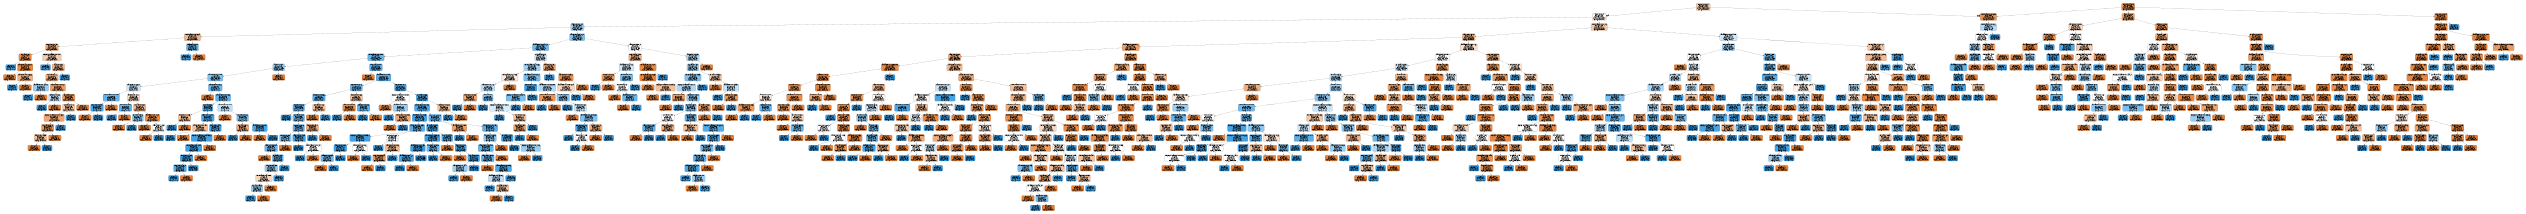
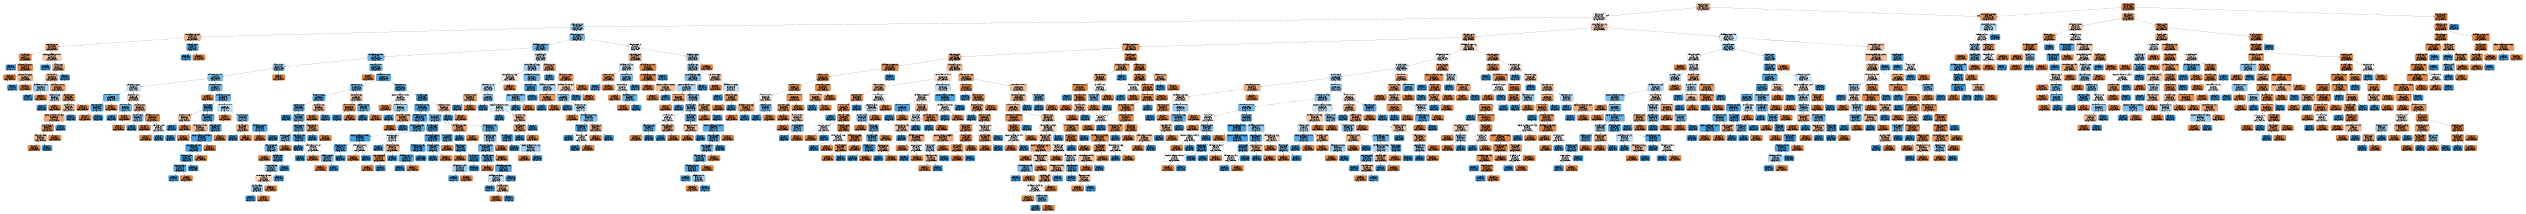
node "nightTime_count ≤ 0.279": added
